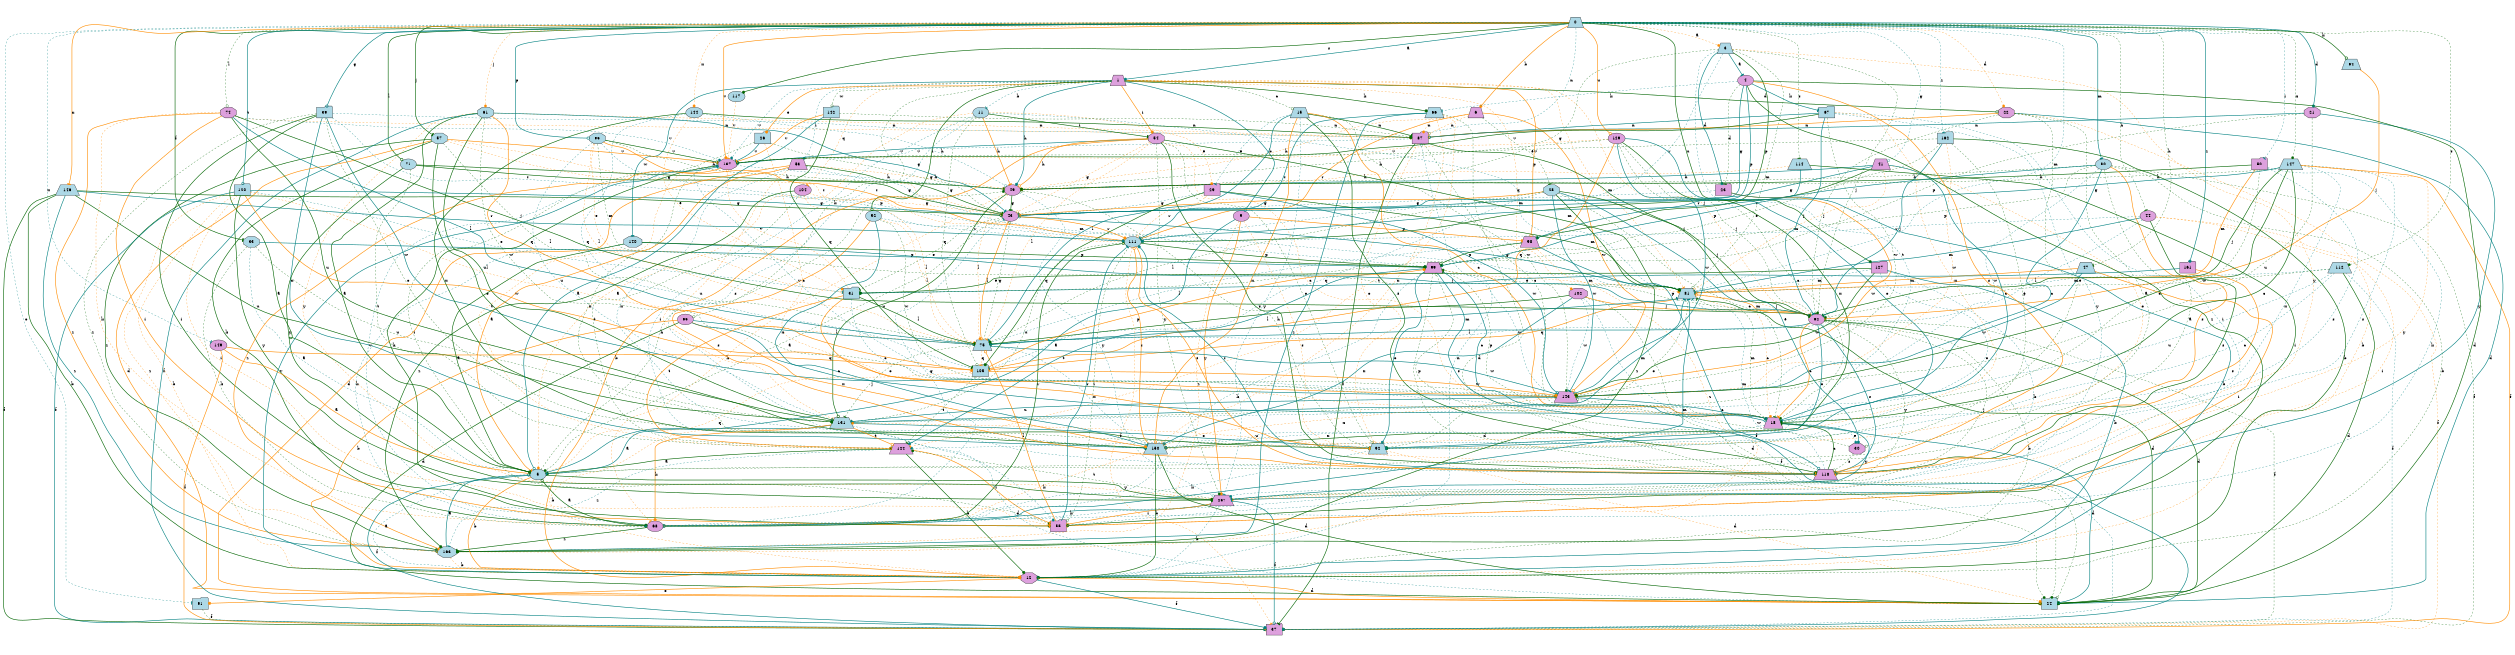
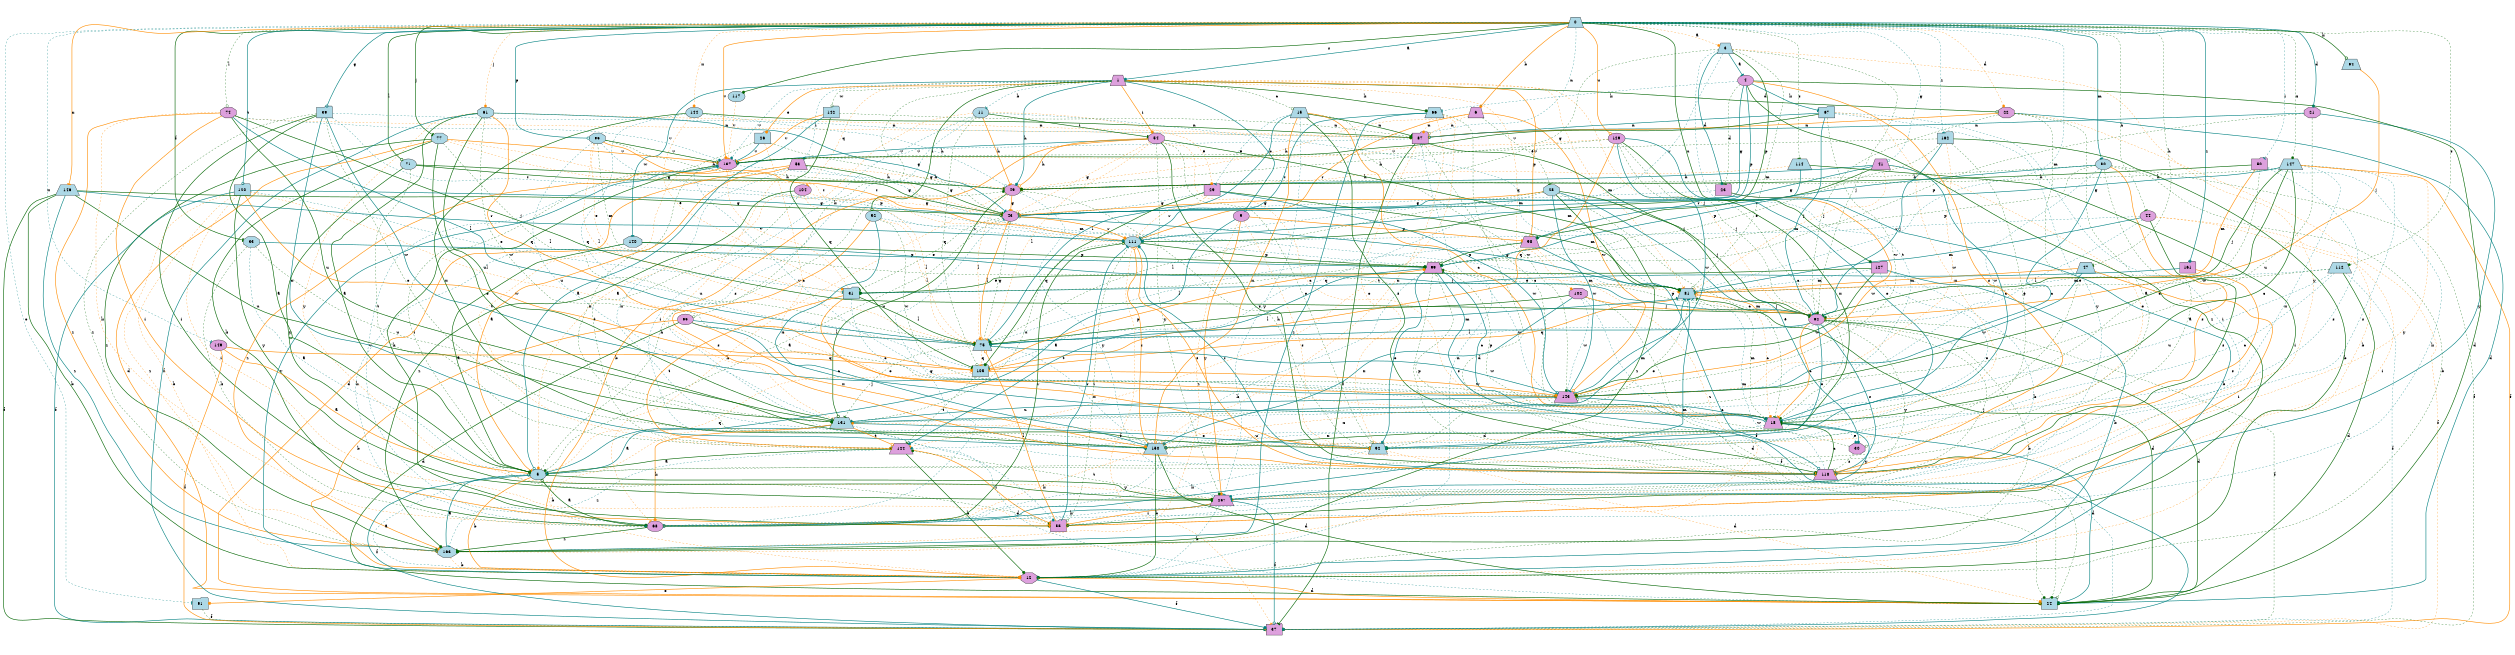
node "57": label "57" -> "77"
edge "49" -> "43": color darkgreen -> darkorange
